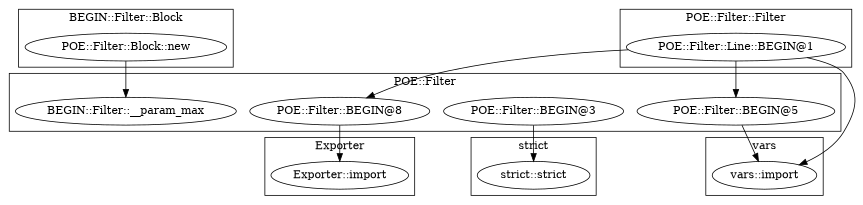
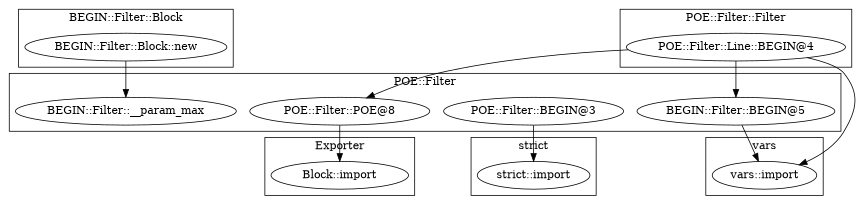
node "POE::Filter::Block::new": label "POE::Filter::Block::new" -> "BEGIN::Filter::Block::new"
node "POE::Filter::Line::BEGIN@1": label "POE::Filter::Line::BEGIN@1" -> "POE::Filter::Line::BEGIN@4"
node "POE::Filter::BEGIN@8": label "POE::Filter::BEGIN@8" -> "POE::Filter::POE@8"
node "POE::Filter::BEGIN@5": label "POE::Filter::BEGIN@5" -> "BEGIN::Filter::BEGIN@5"
node "Exporter::import": label "Exporter::import" -> "Block::import"
node "strict::strict": label "strict::strict" -> "strict::import"
